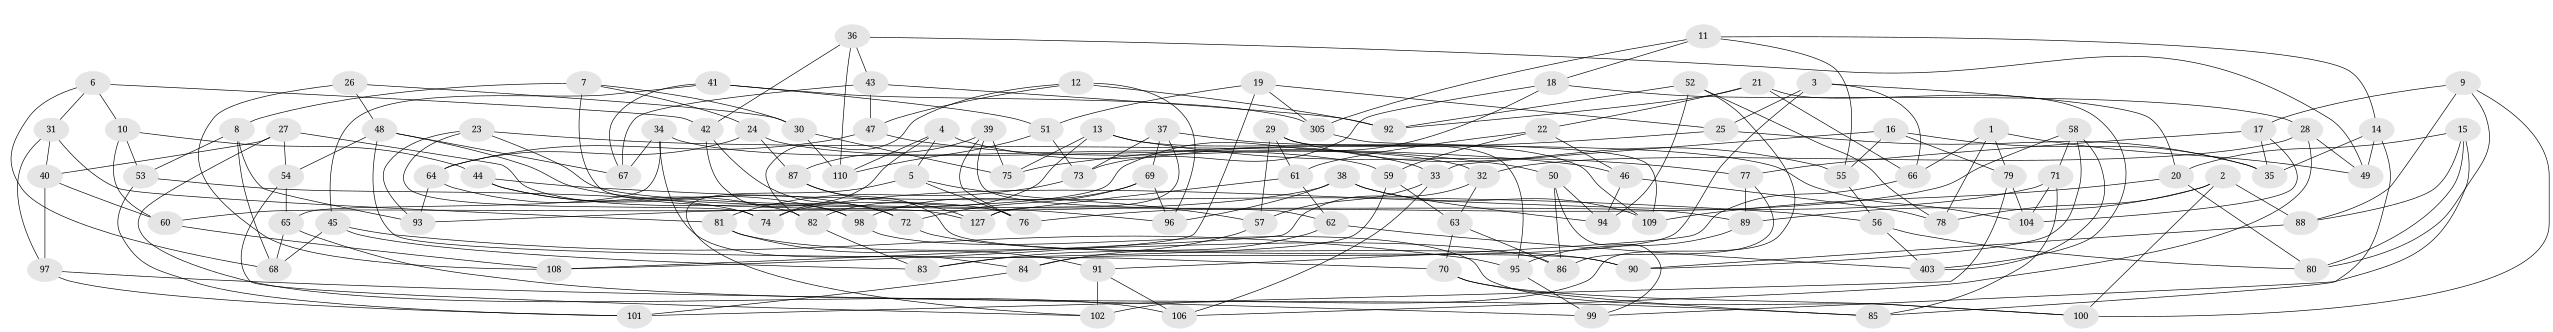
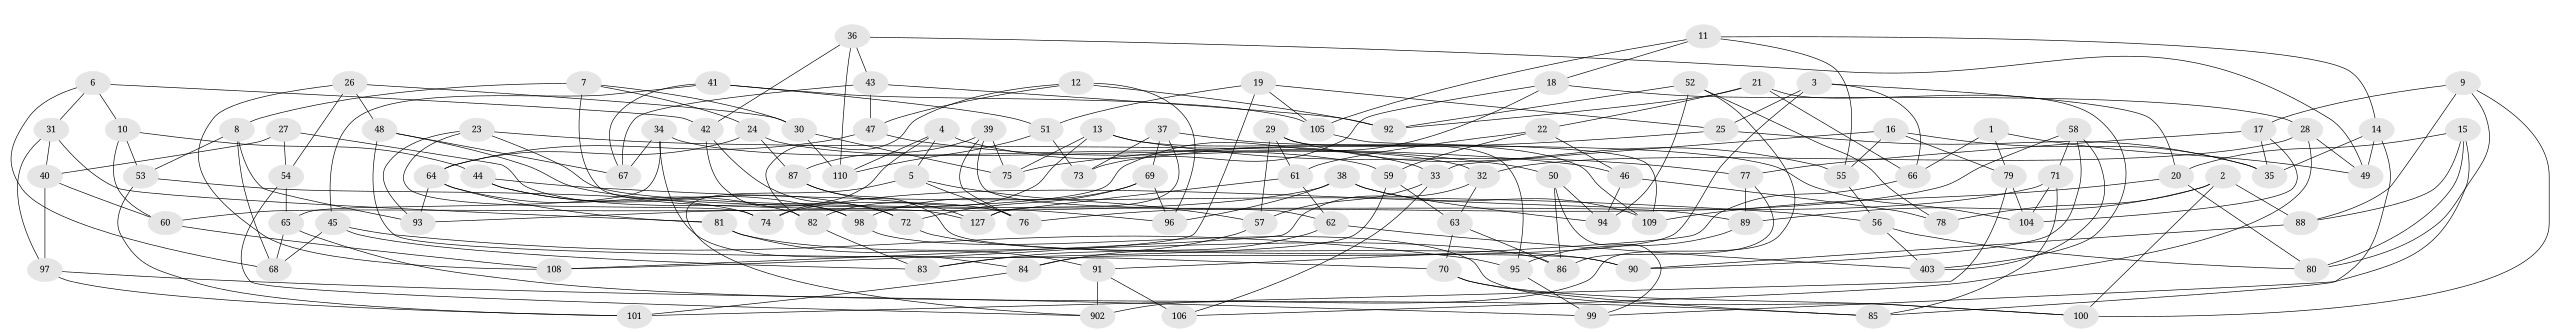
node "305": label "305" -> "105"
edge "48" -- "54": now "26" -- "54"
edge "1" -- "78": removed
edge "73" -- "81": now "64" -- "81"
edge "27" -- "106": removed
node "102": label "102" -> "902"
